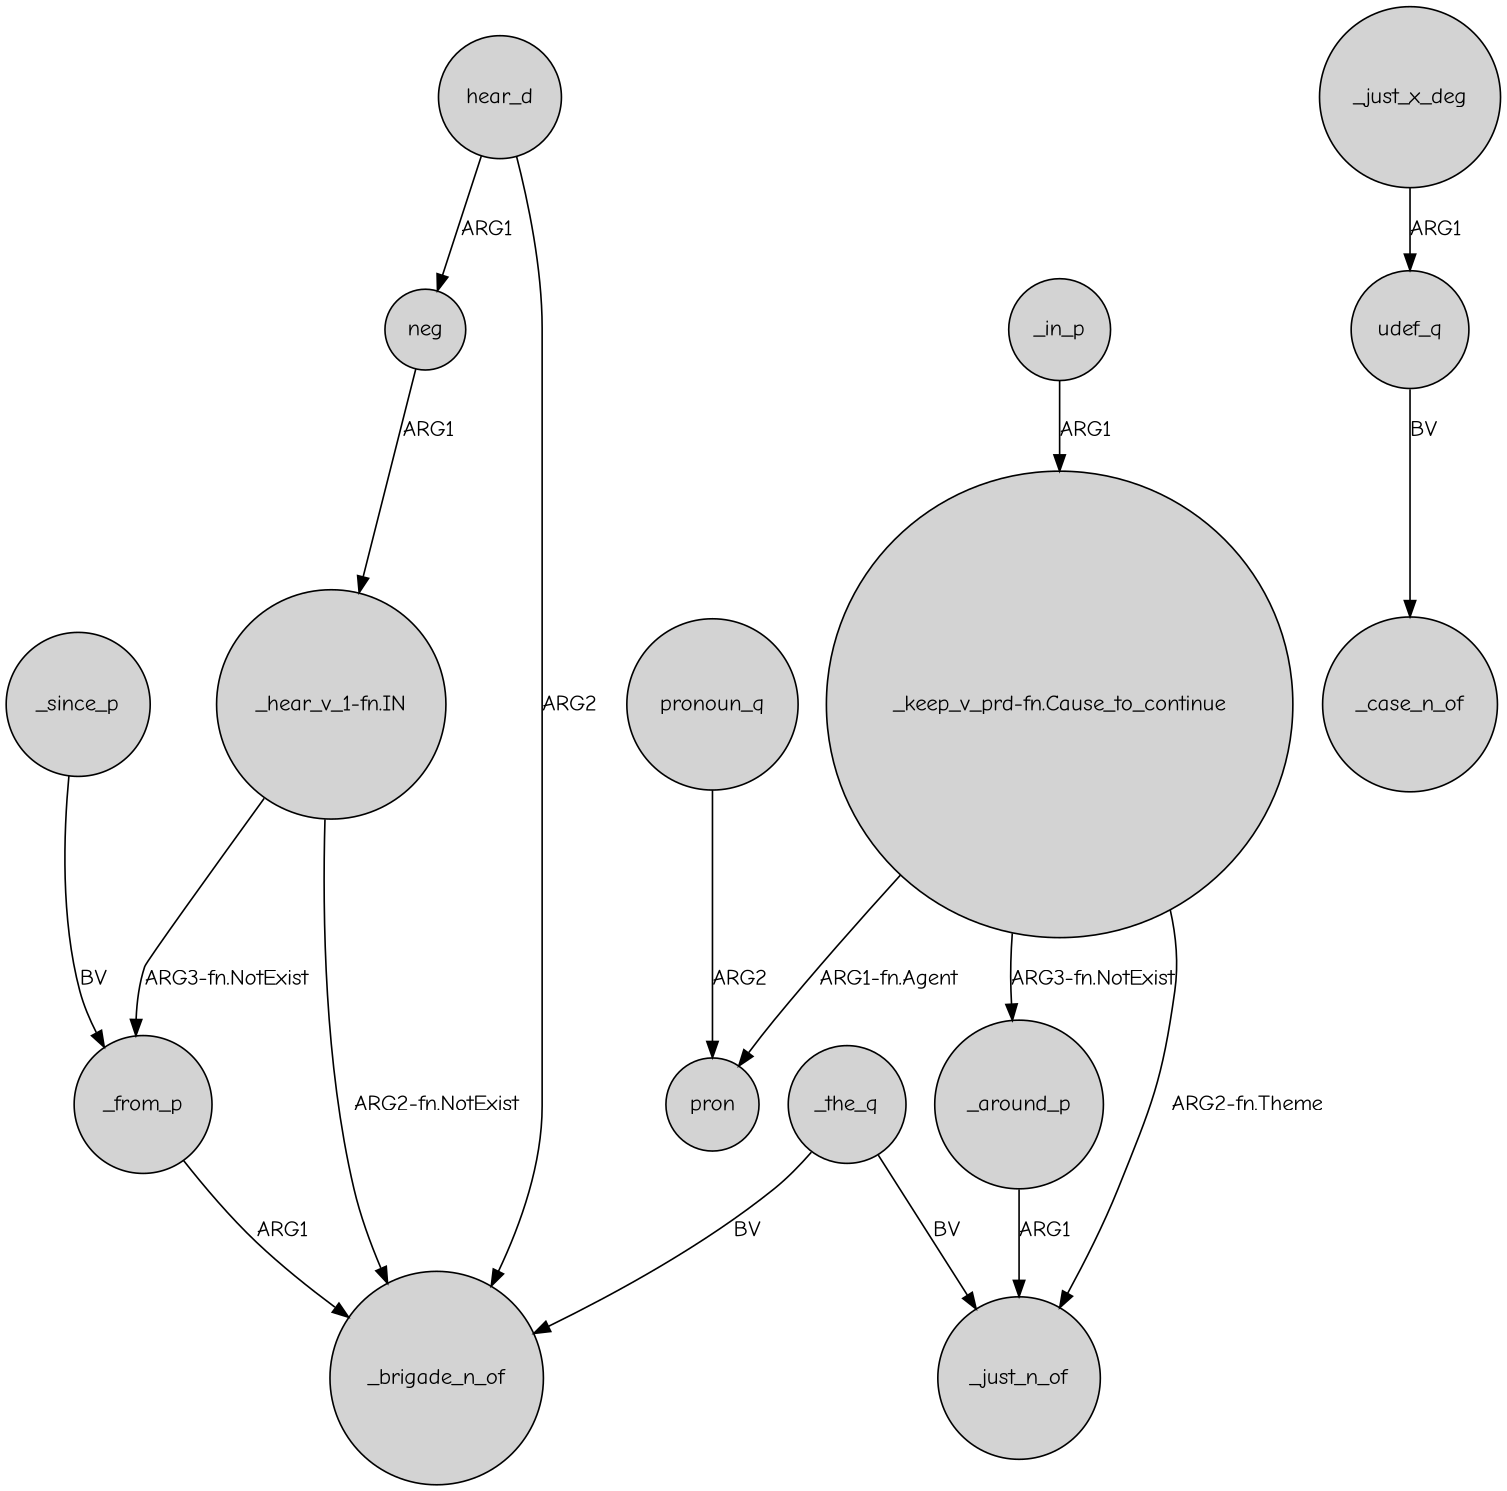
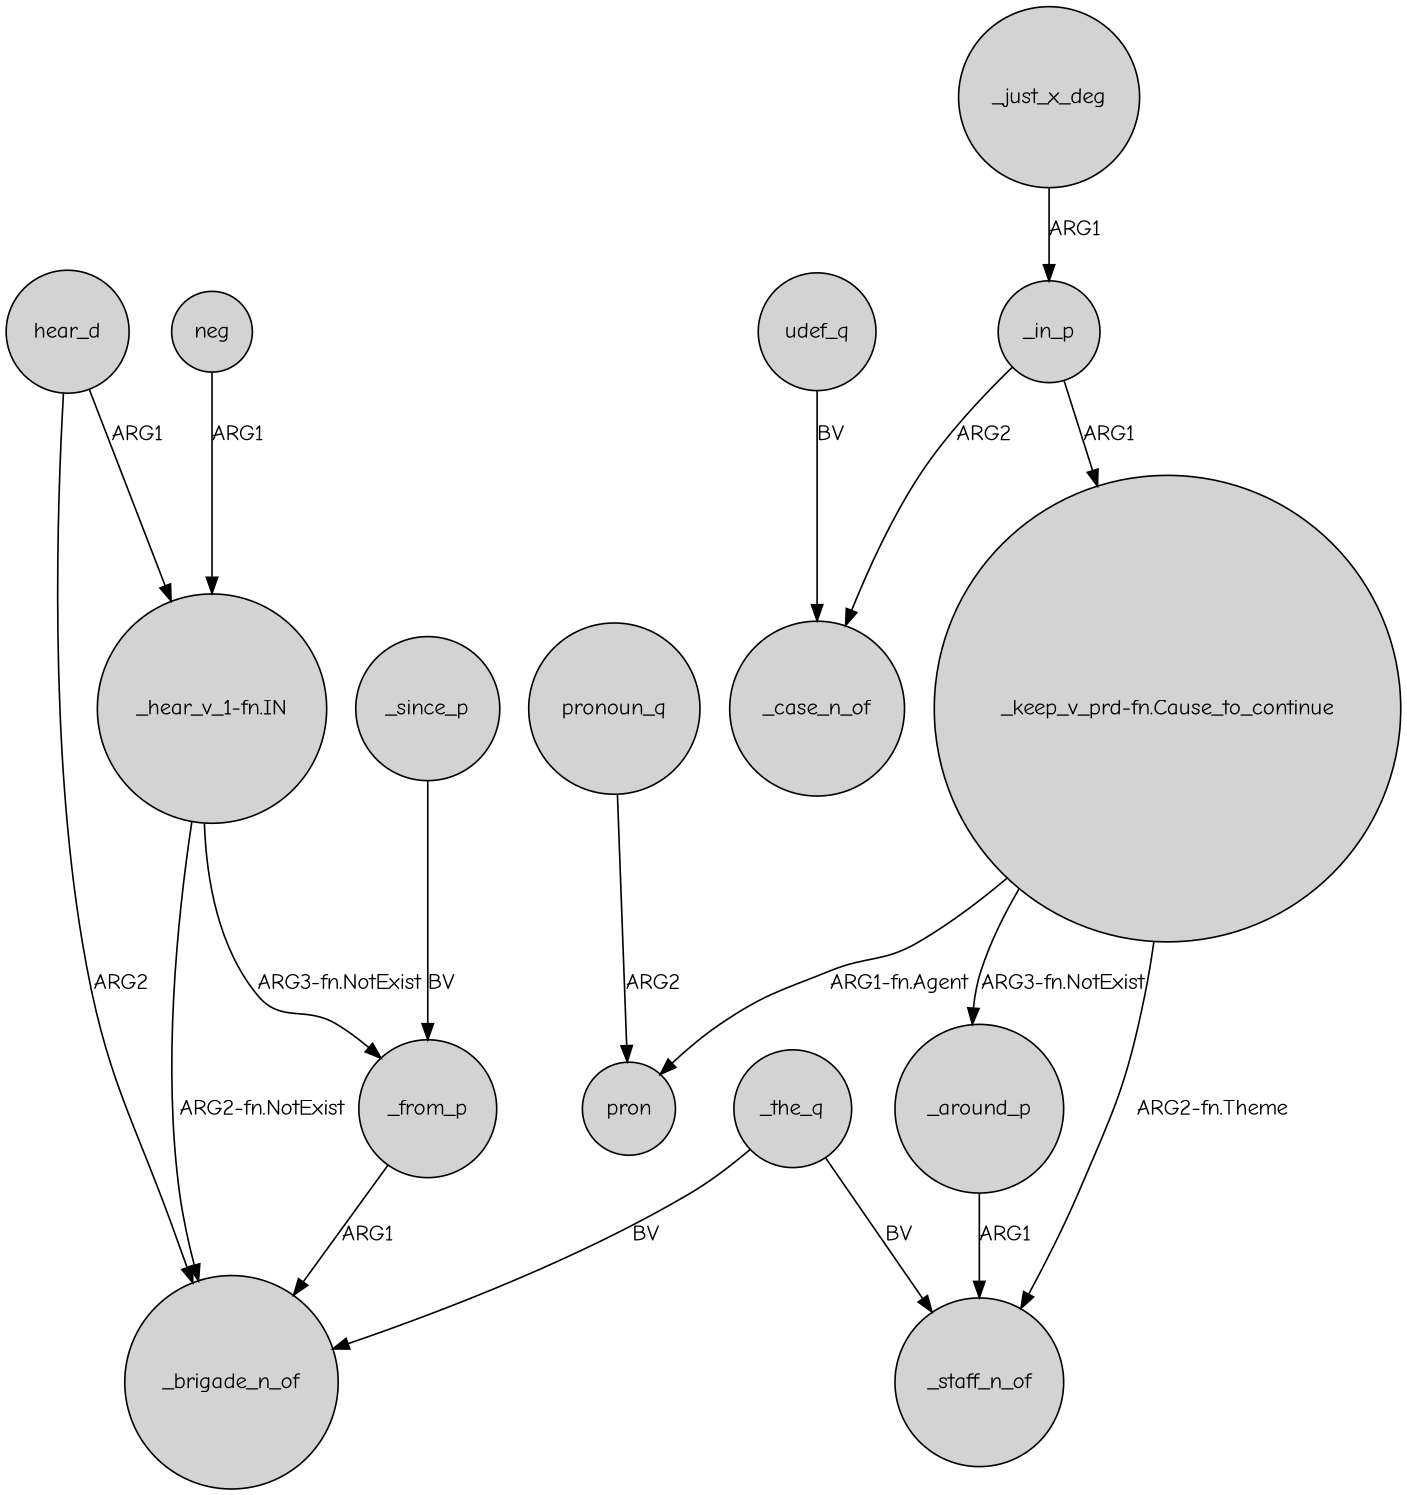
edge "hear_d" -> "neg": now "hear_d" -> "_hear_v_1-fn.IN"
edge "_just_x_deg" -> "udef_q": now "_just_x_deg" -> "_in_p"
edge "_in_p" -> "_case_n_of": added, label "ARG2"
node "_just_n_of": label "_just_n_of" -> "_staff_n_of"
